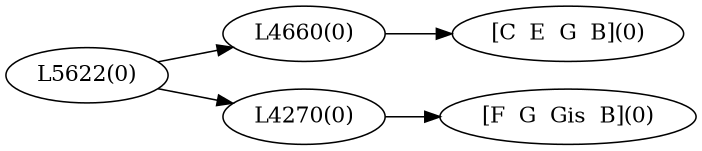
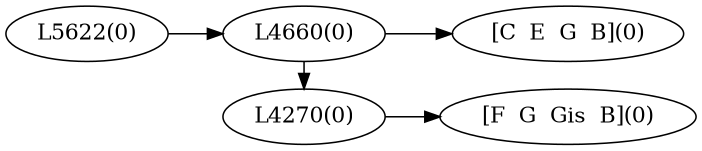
edge "L5622(0)" -> "L4270(0)": now "L4660(0)" -> "L4270(0)"
